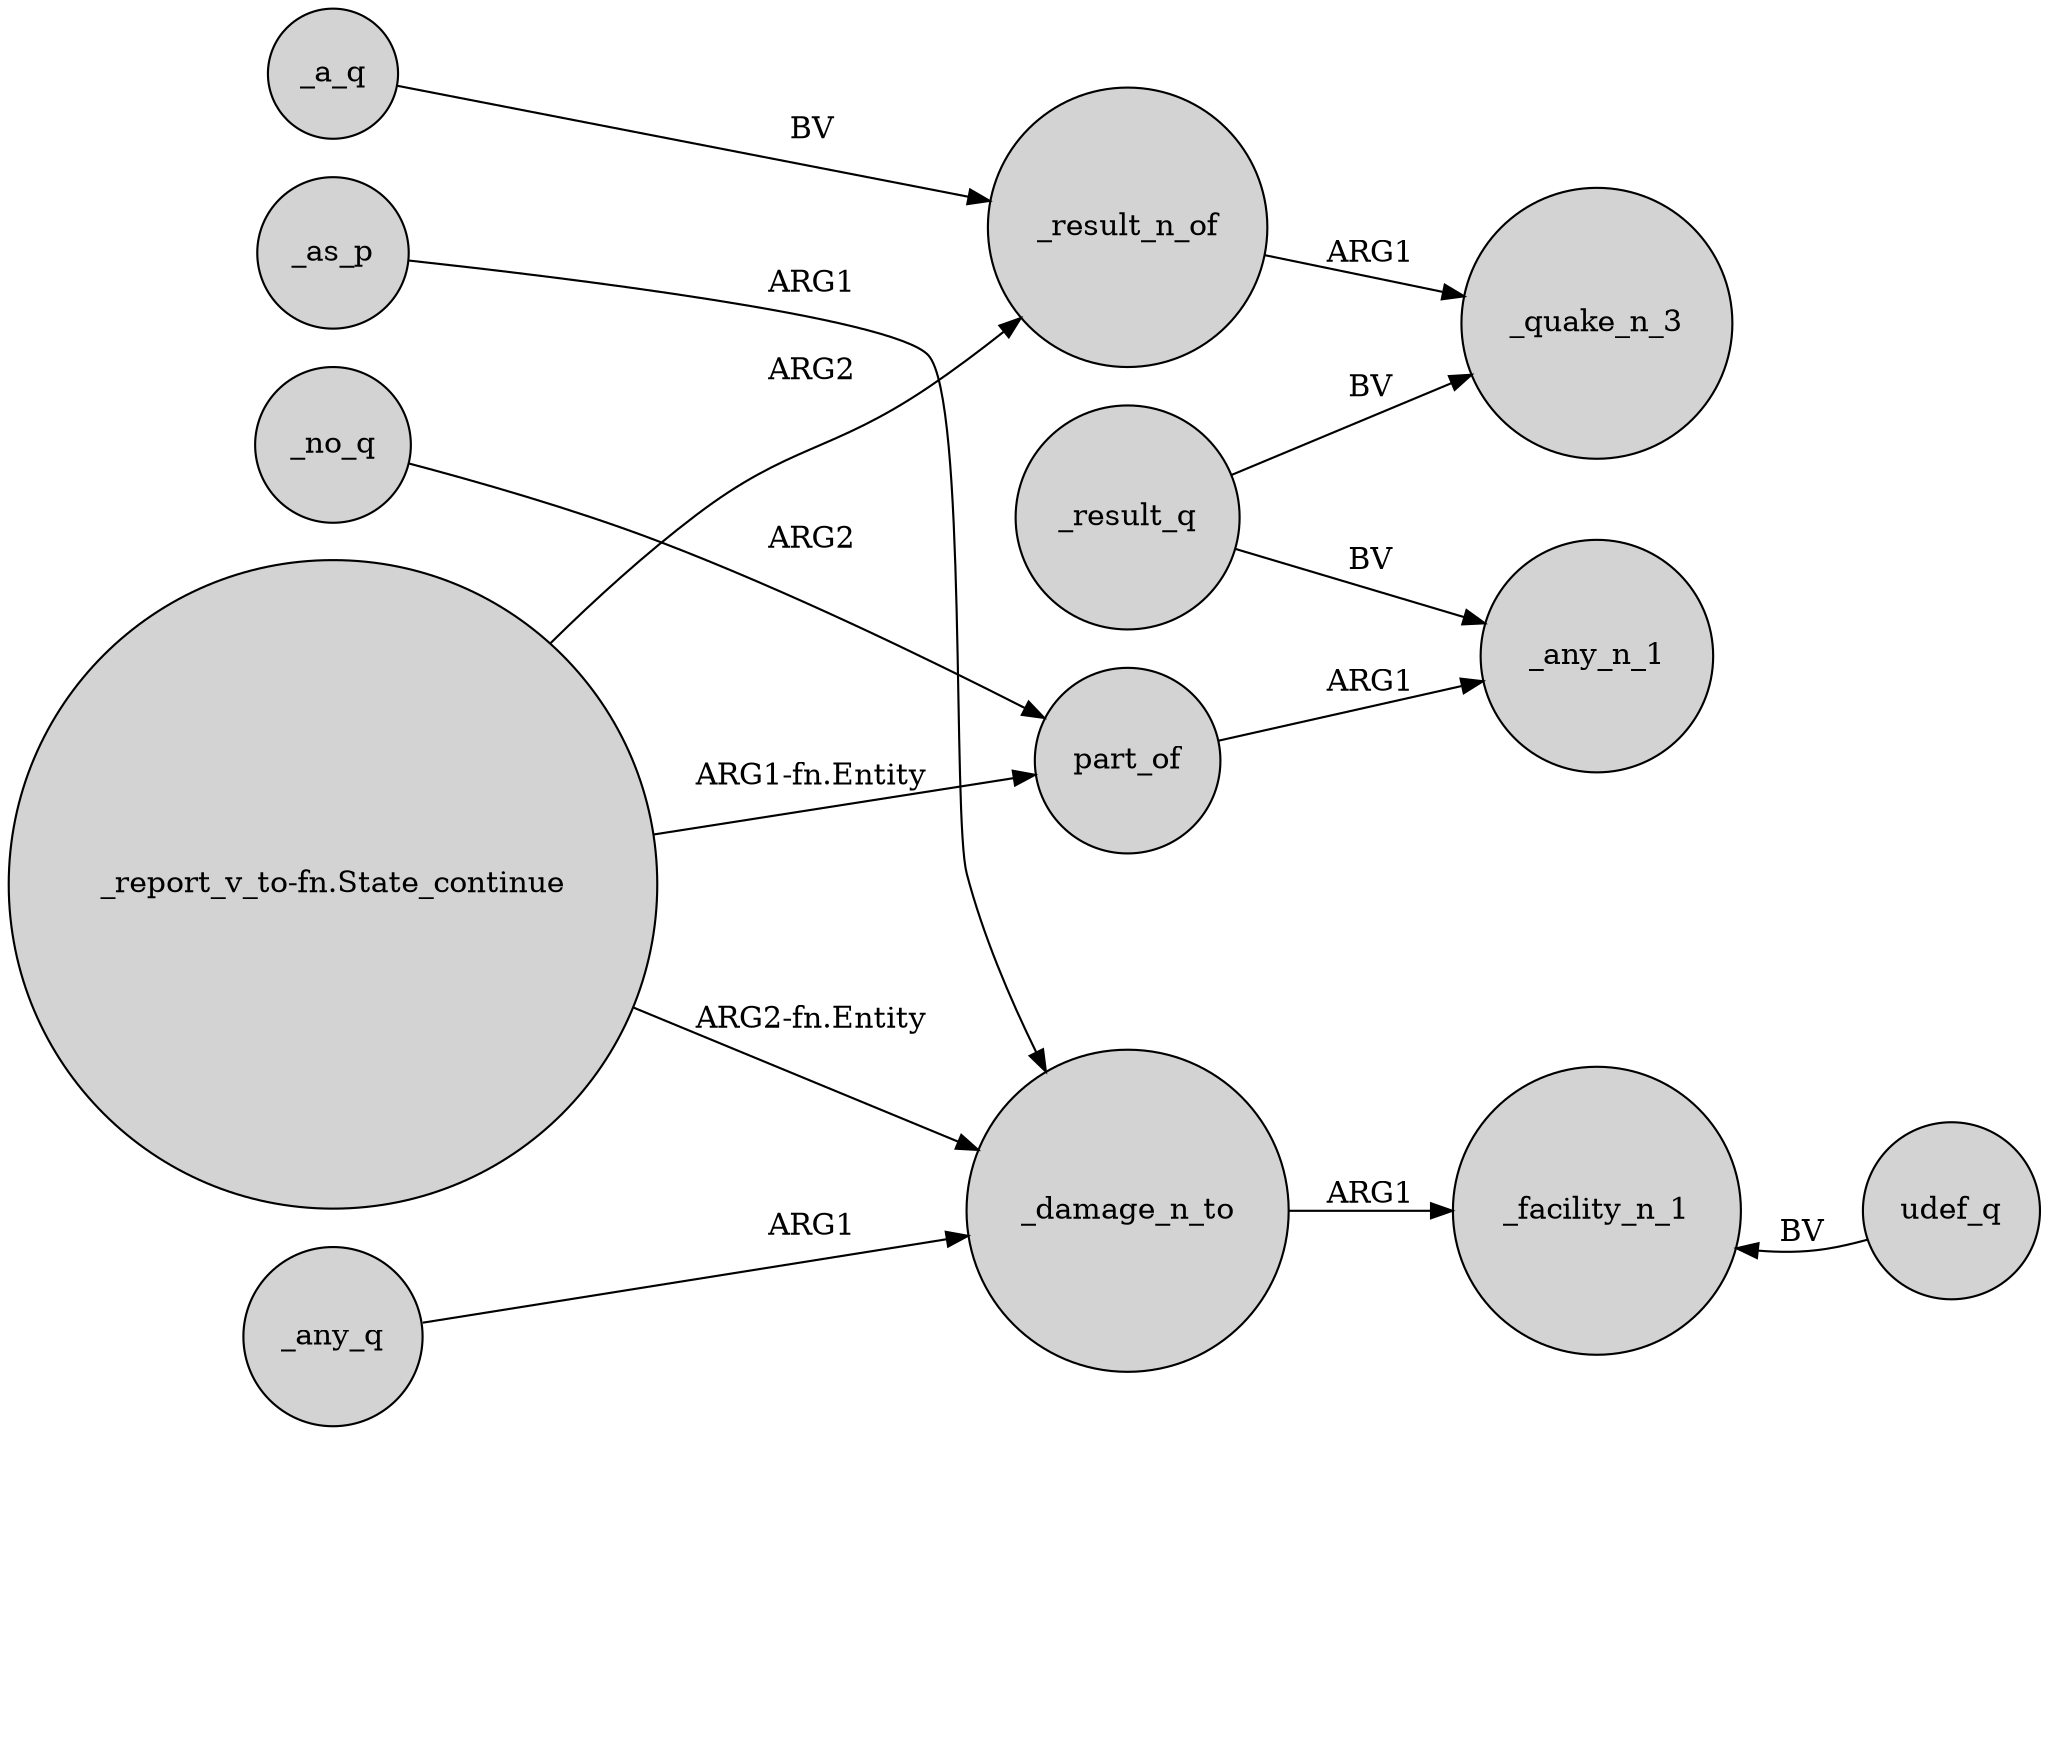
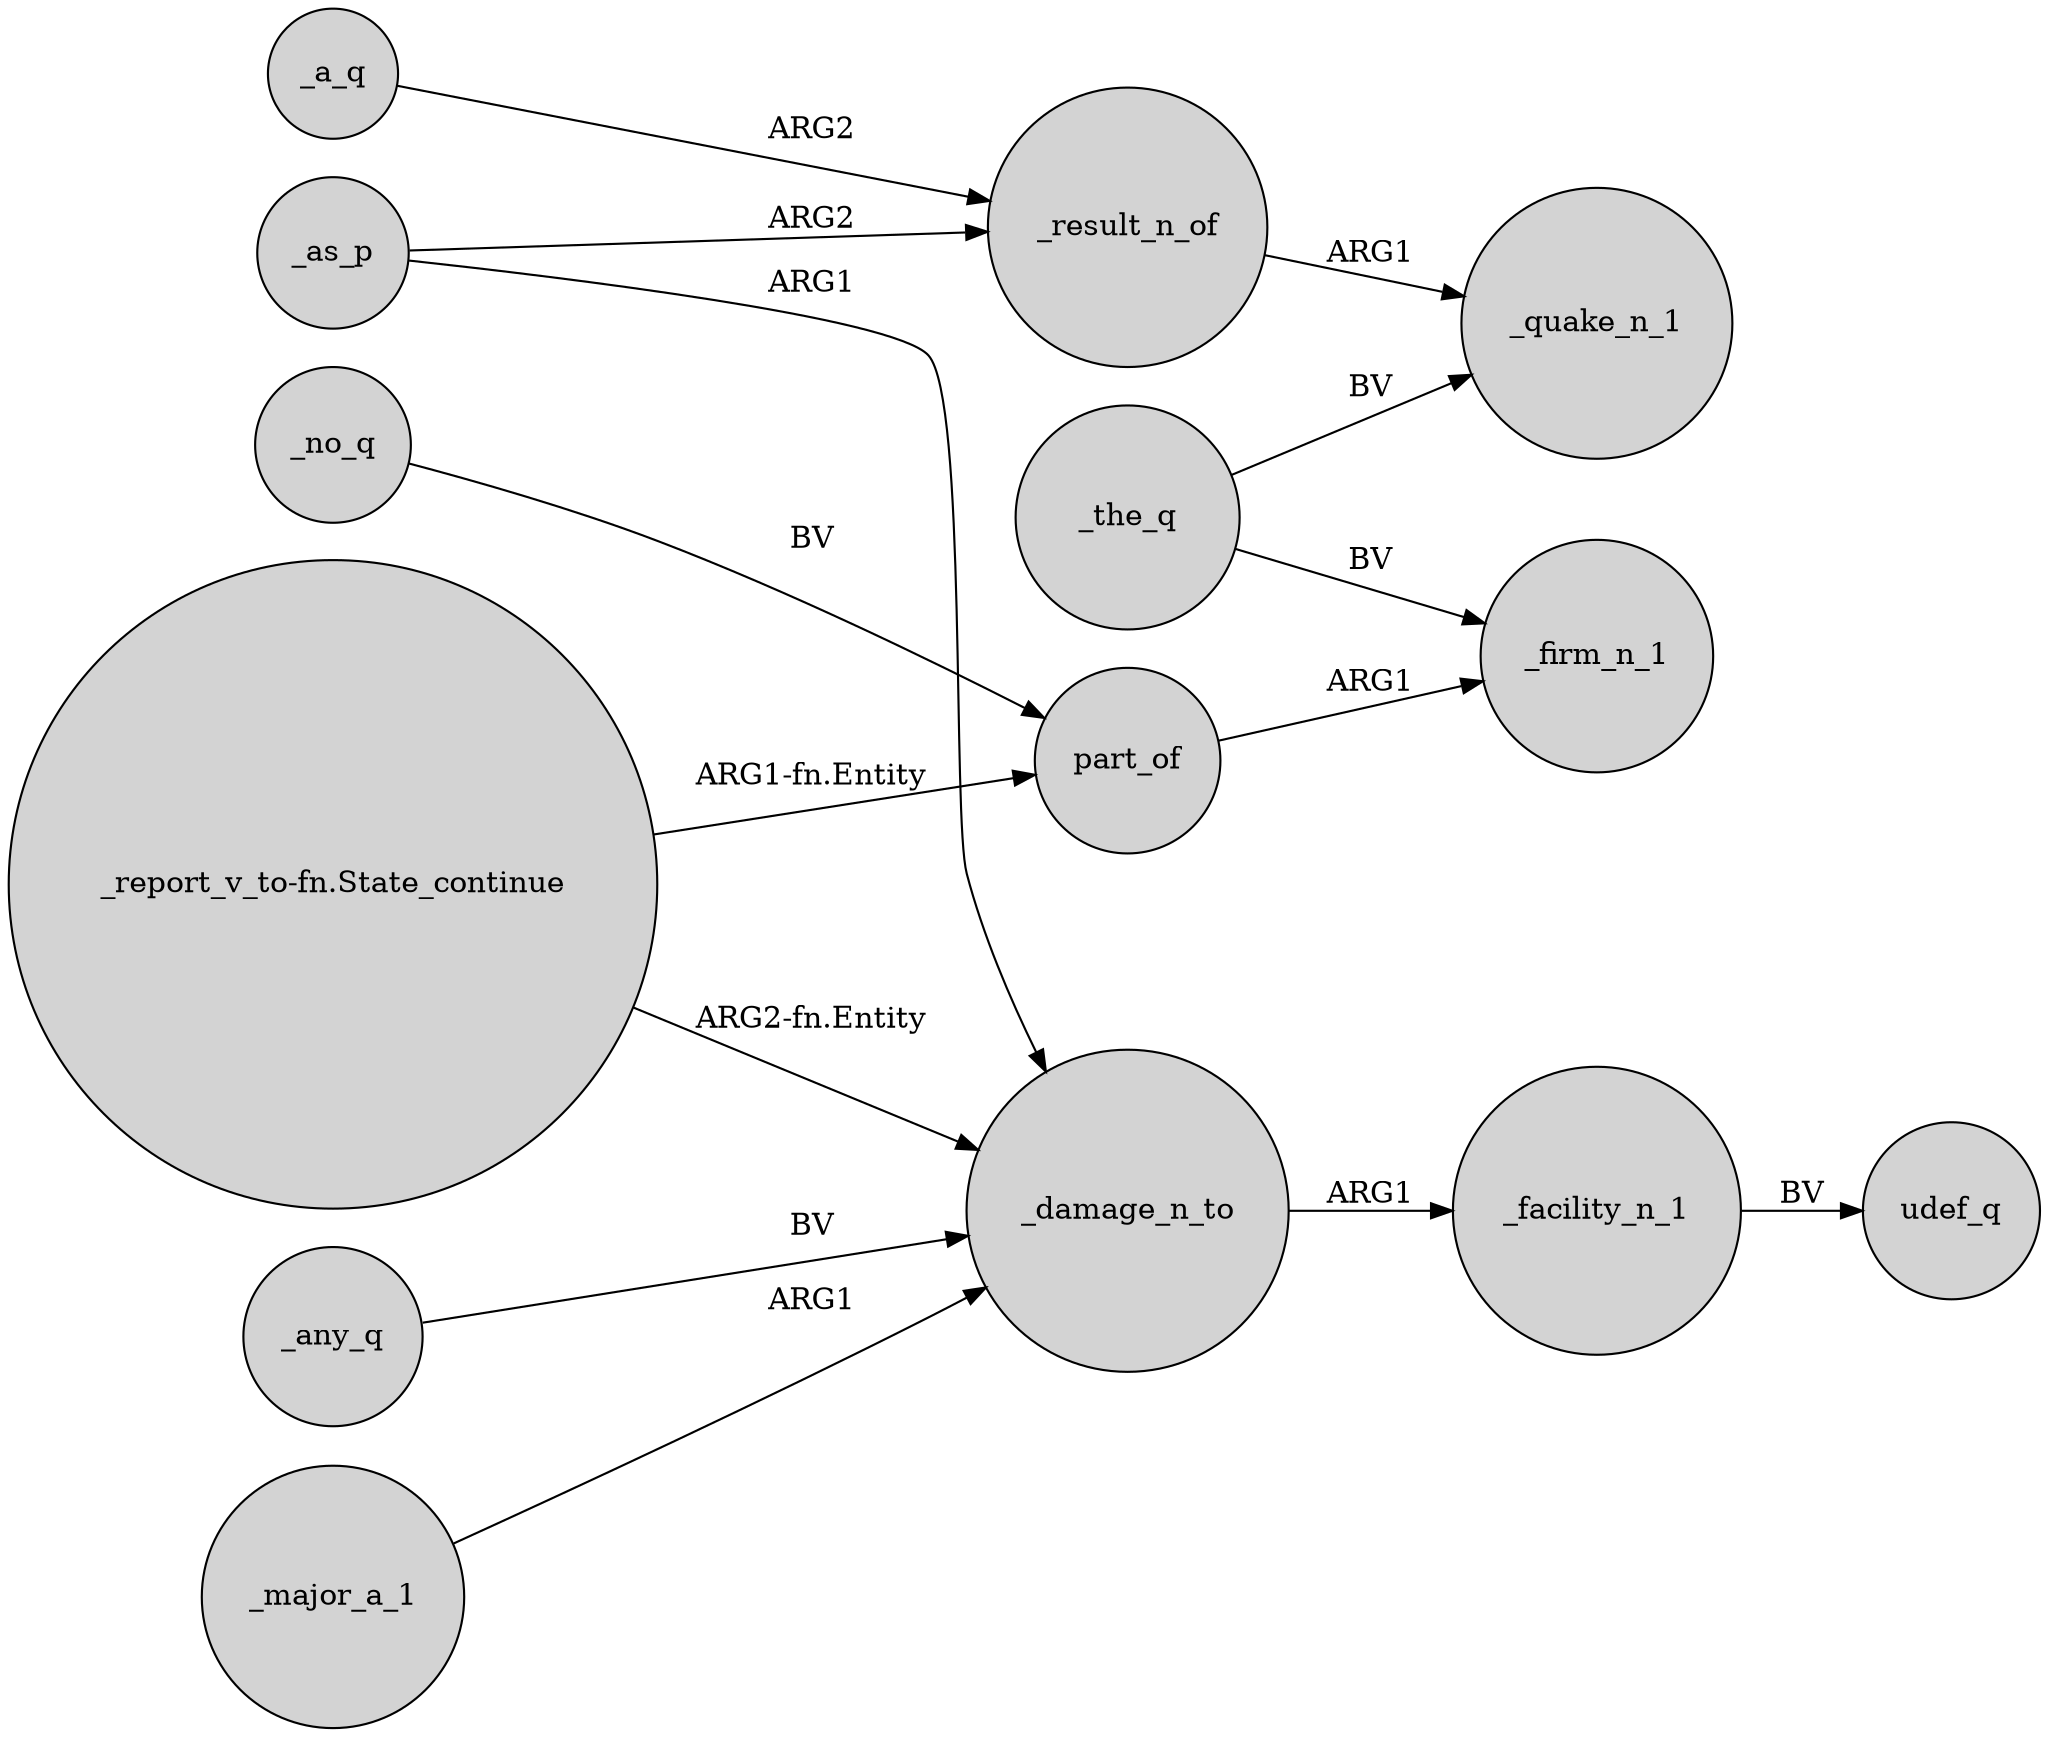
edge "_a_q" -> "_result_n_of": label "BV" -> "ARG2"
node "_quake_n_3": label "_quake_n_3" -> "_quake_n_1"
edge "_report_v_to-fn.State_continue" -> "_result_n_of": now "_as_p" -> "_result_n_of"
node "_result_q": label "_result_q" -> "_the_q"
edge "_no_q" -> "part_of": label "ARG2" -> "BV"
node "_any_n_1": label "_any_n_1" -> "_firm_n_1"
edge "_any_q" -> "_damage_n_to": label "ARG1" -> "BV"
edge "udef_q" -> "_facility_n_1": reversed
node "_major_a_1": added
